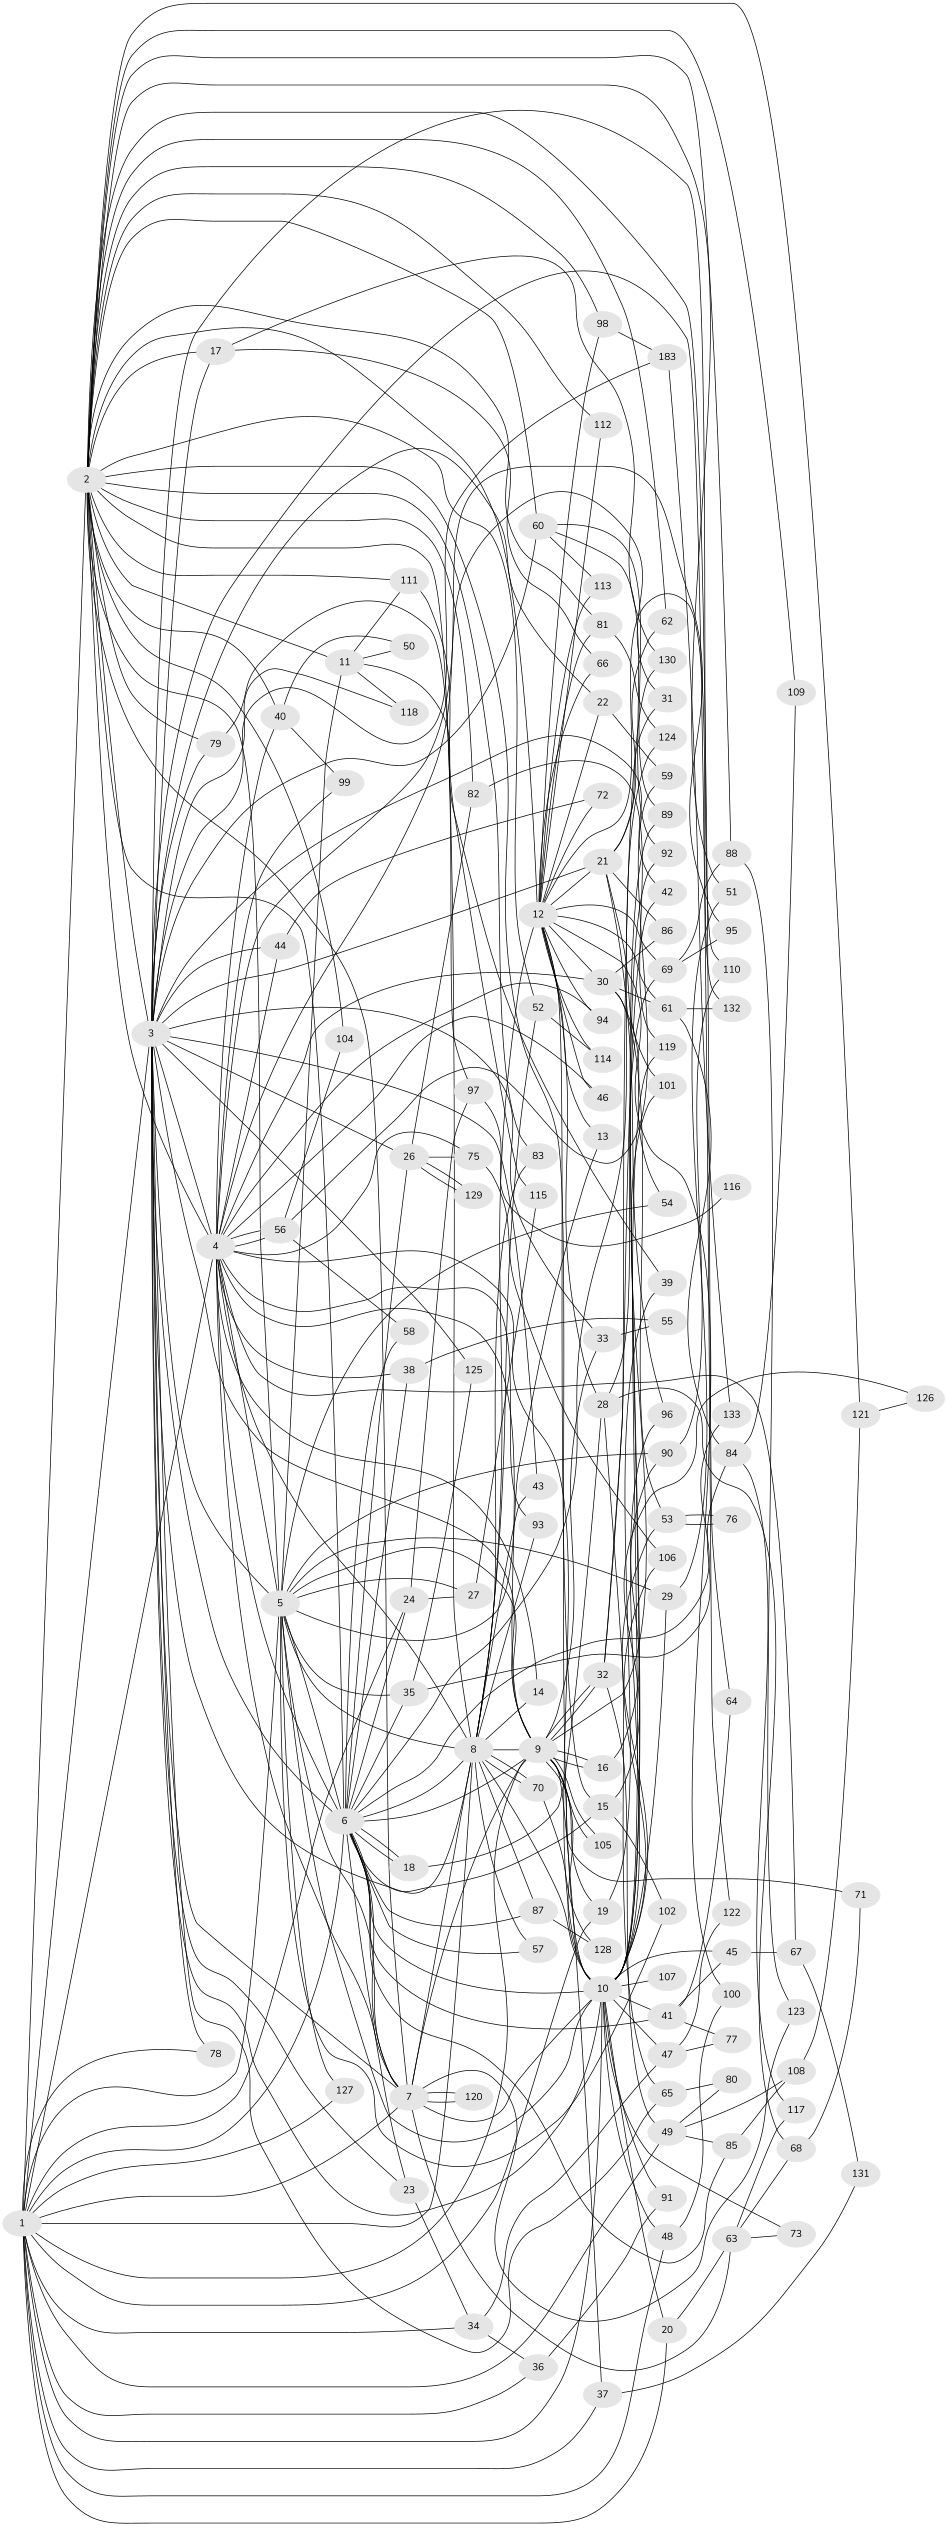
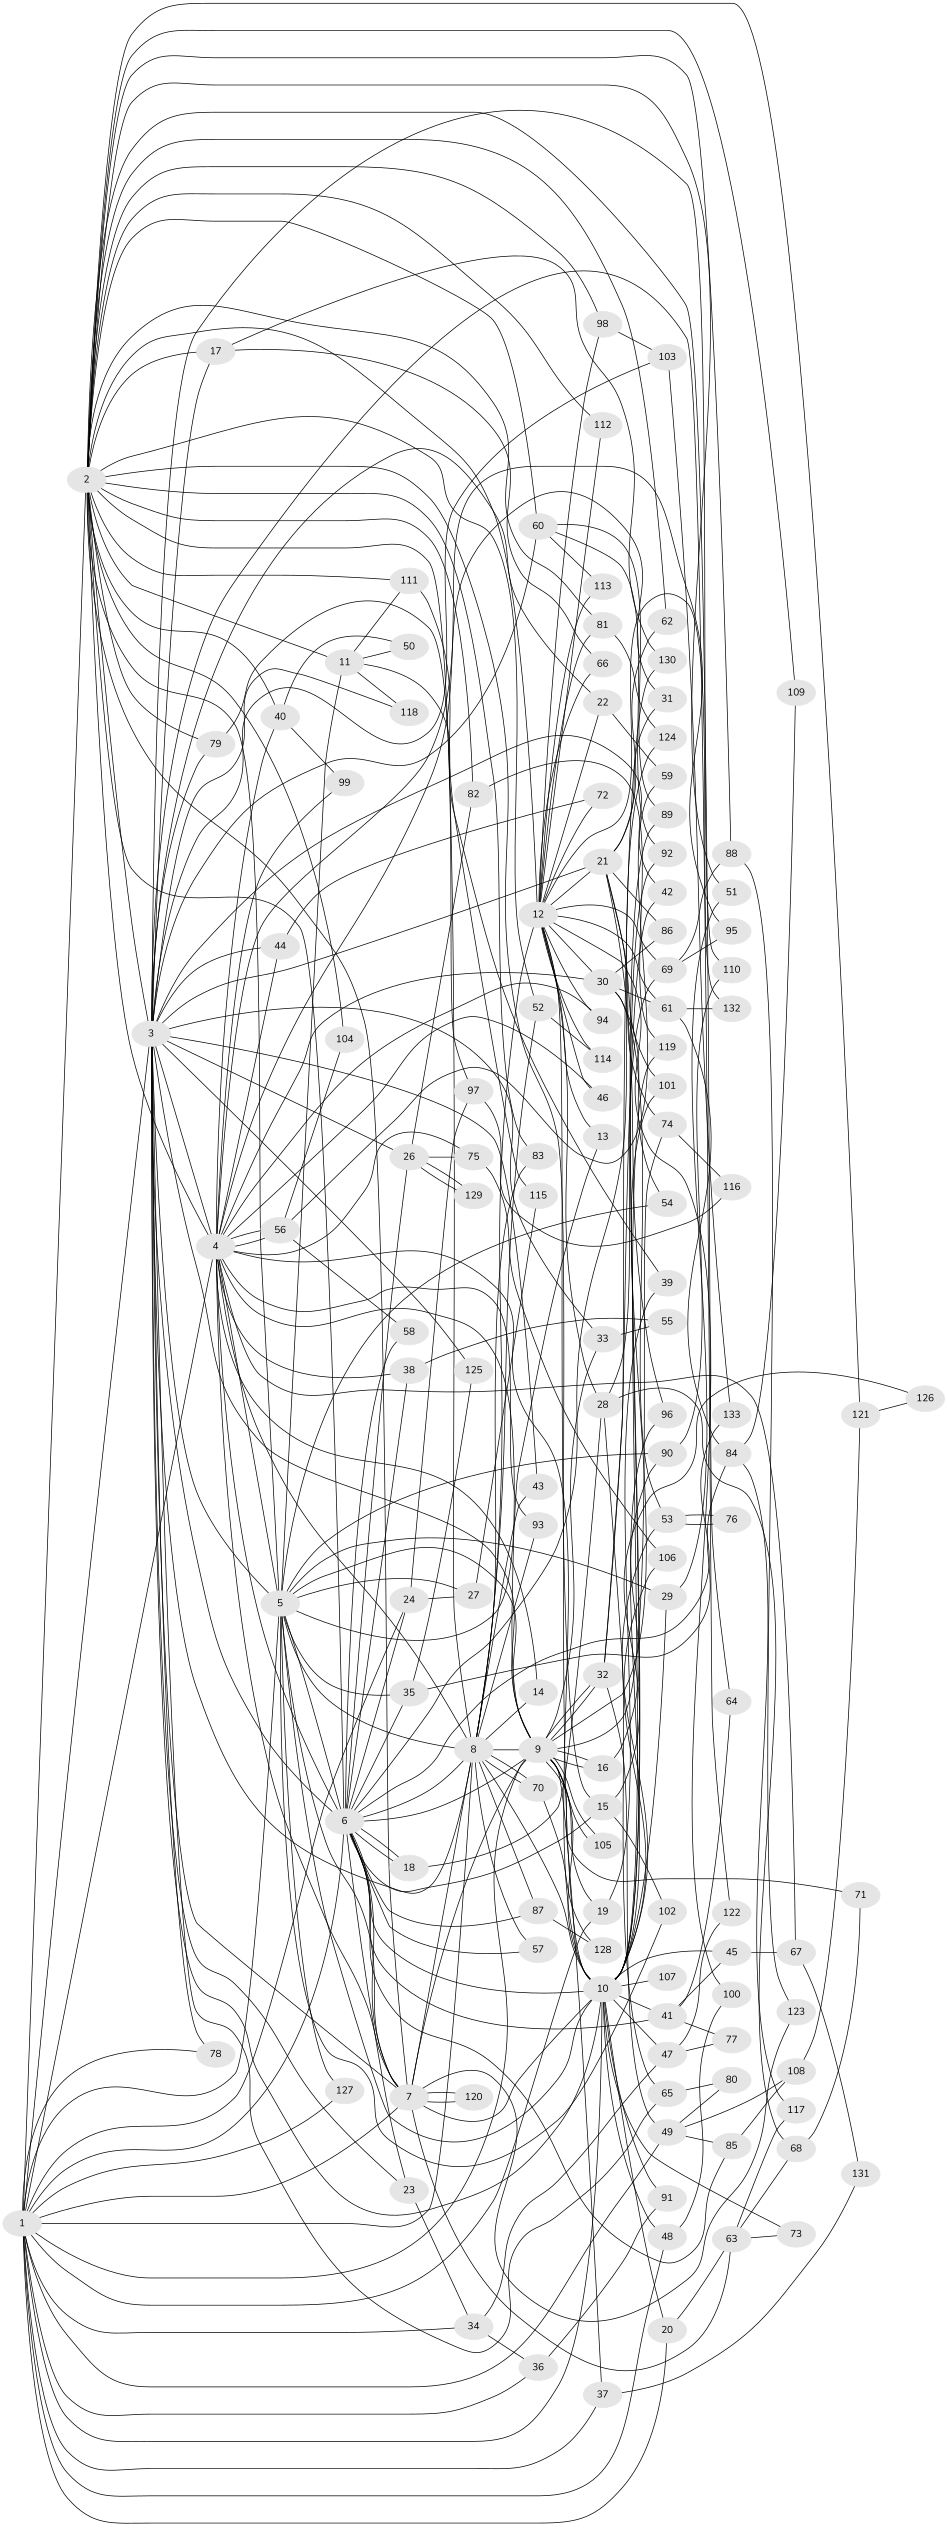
node "183": label "183" -> "103"
node "74": added
